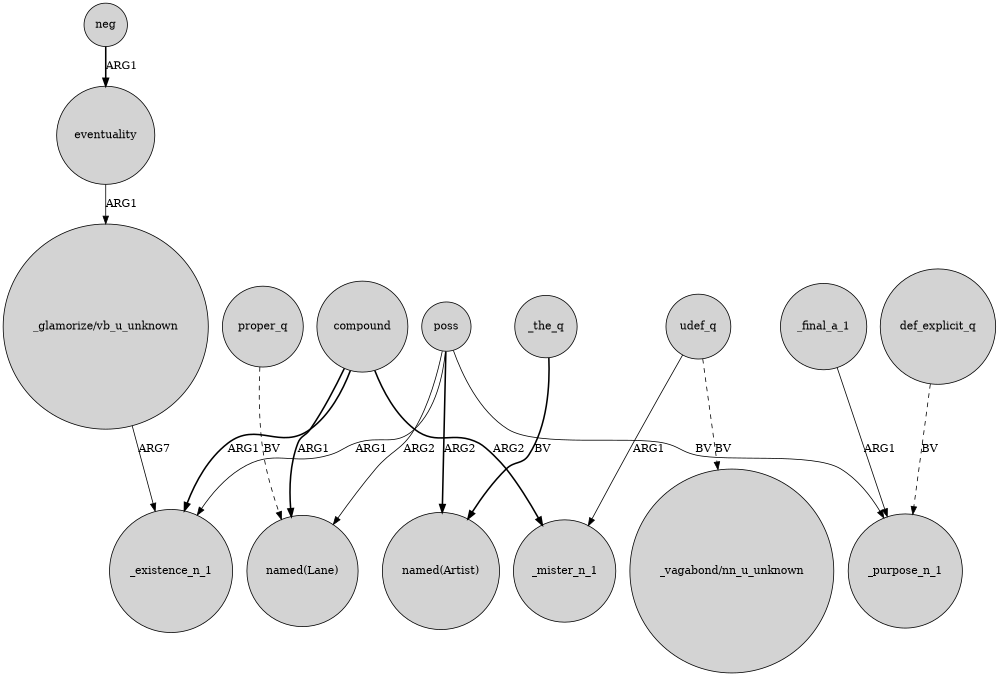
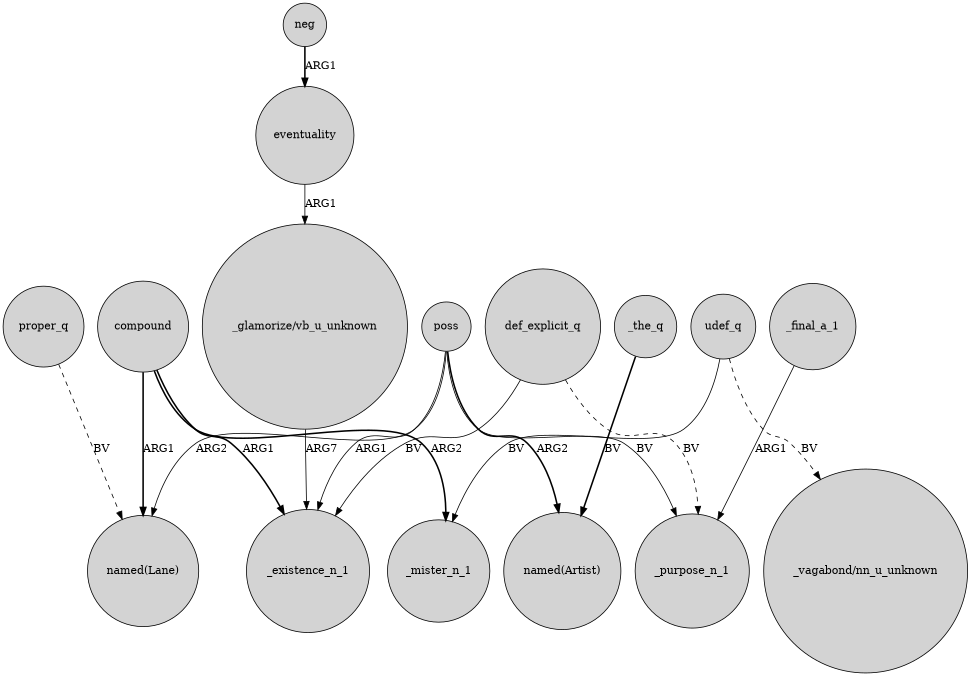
edge "def_explicit_q" -> "_existence_n_1": added, label "BV"
edge "udef_q" -> "_mister_n_1": label "ARG1" -> "BV"
